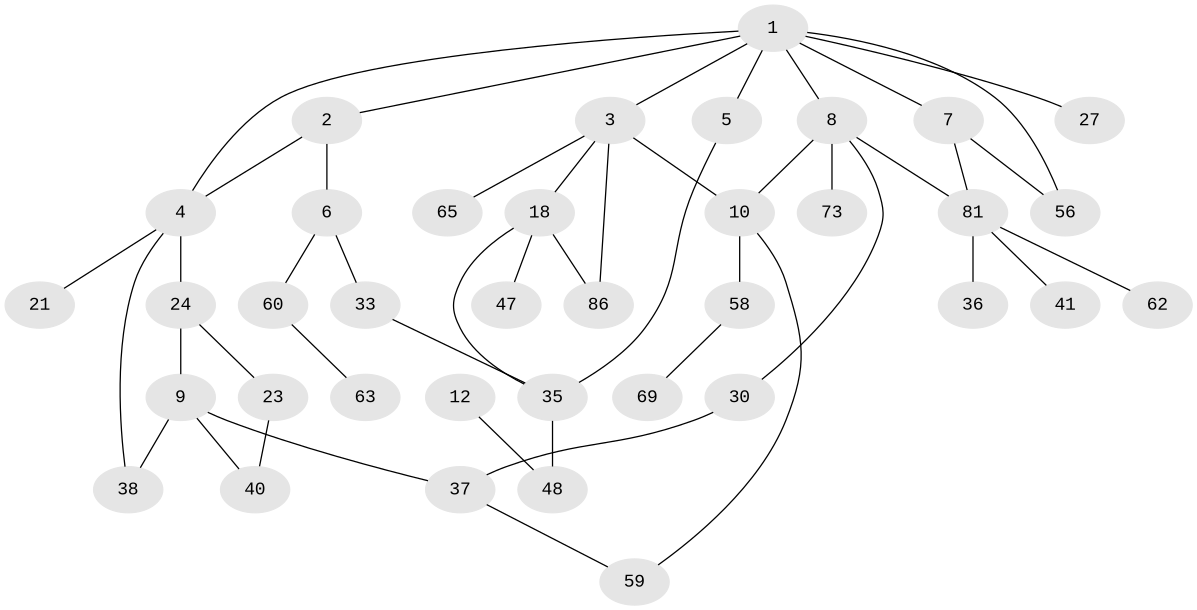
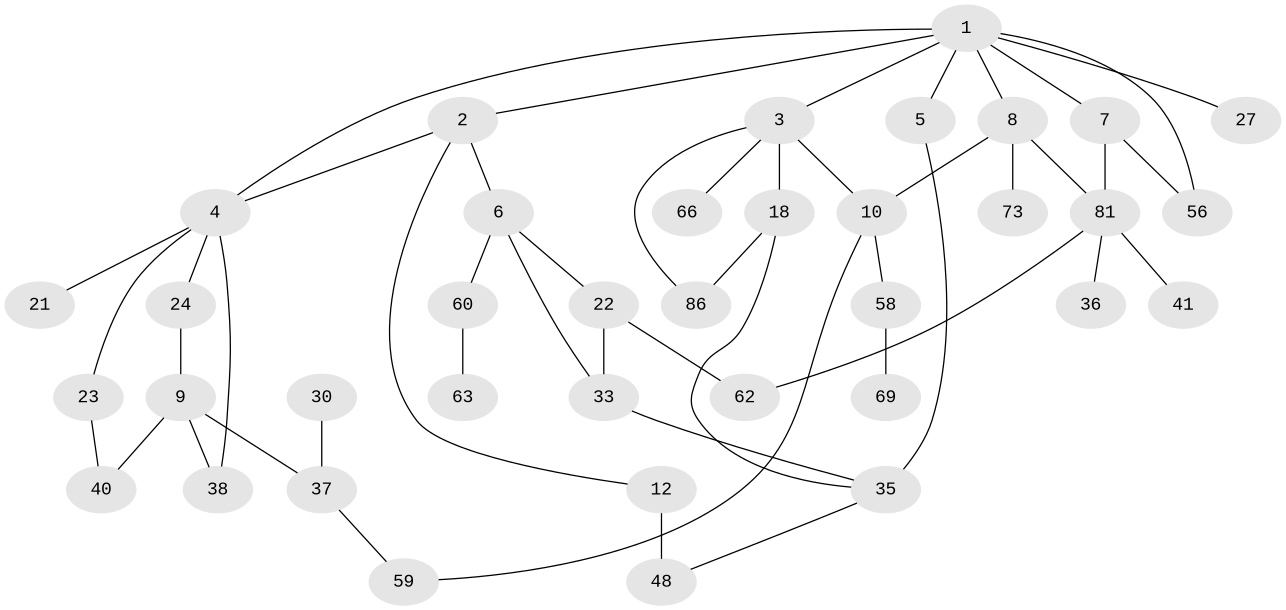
node "65": label "65" -> "66"
edge "8" -- "30": removed
node "47": removed
node "22": added
edge "24" -- "23": now "4" -- "23"
edge "2" -- "12": added
